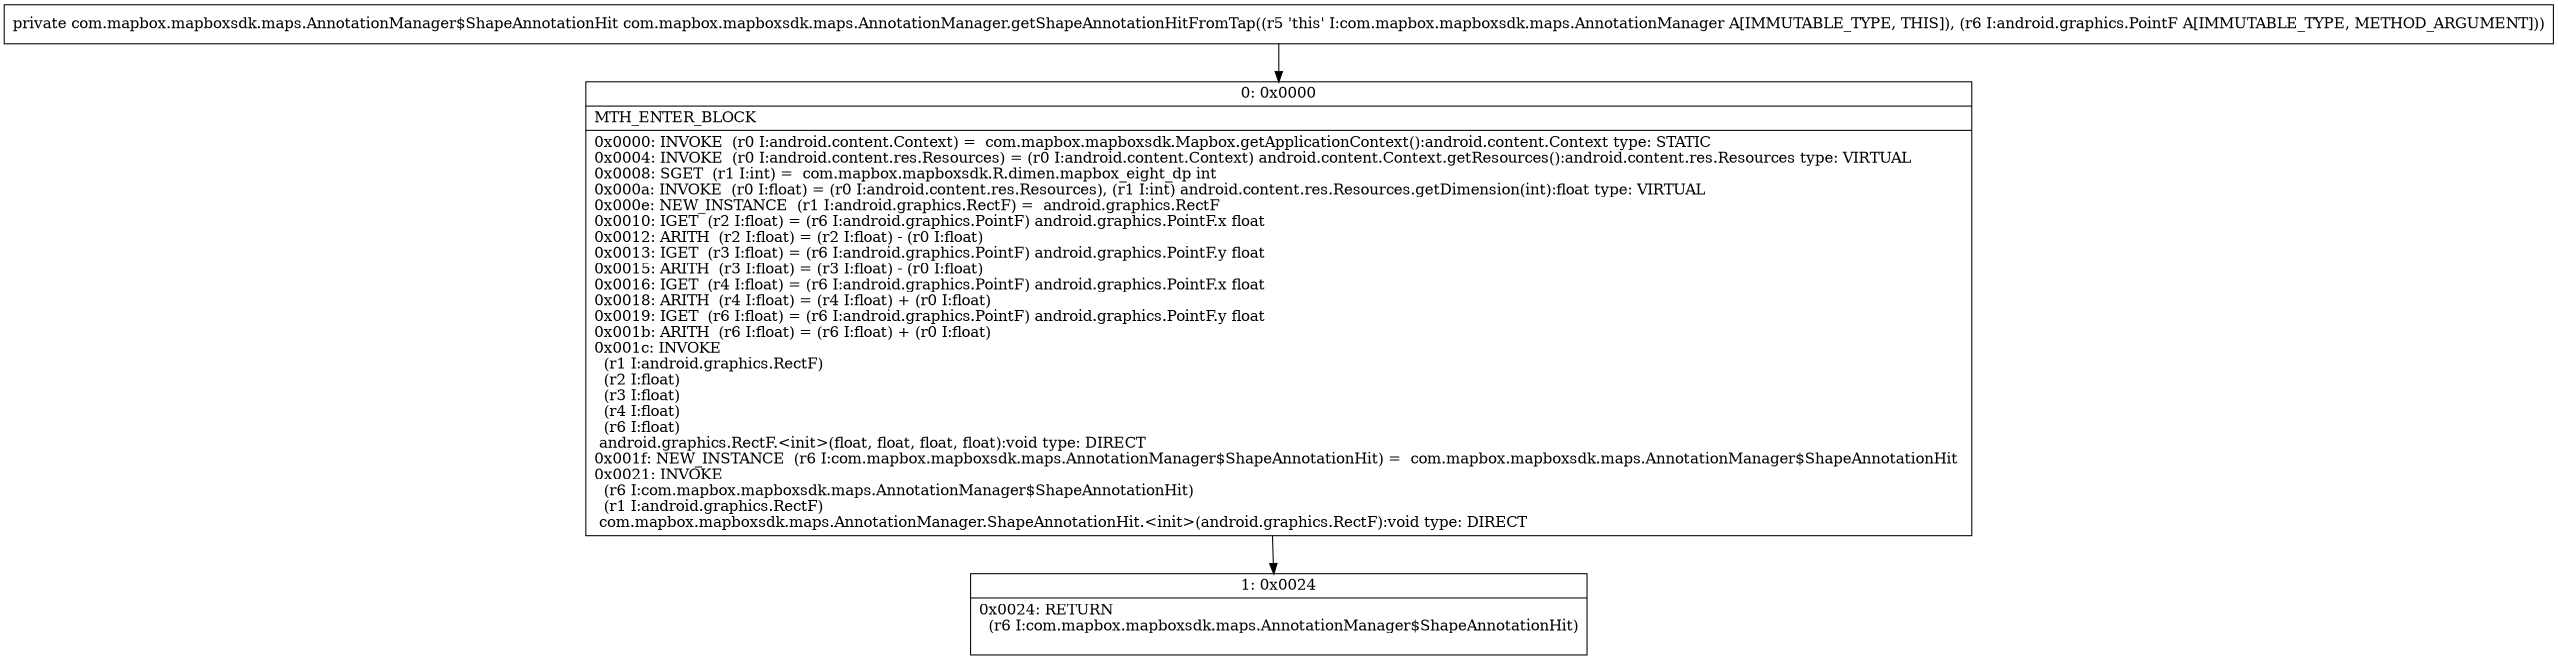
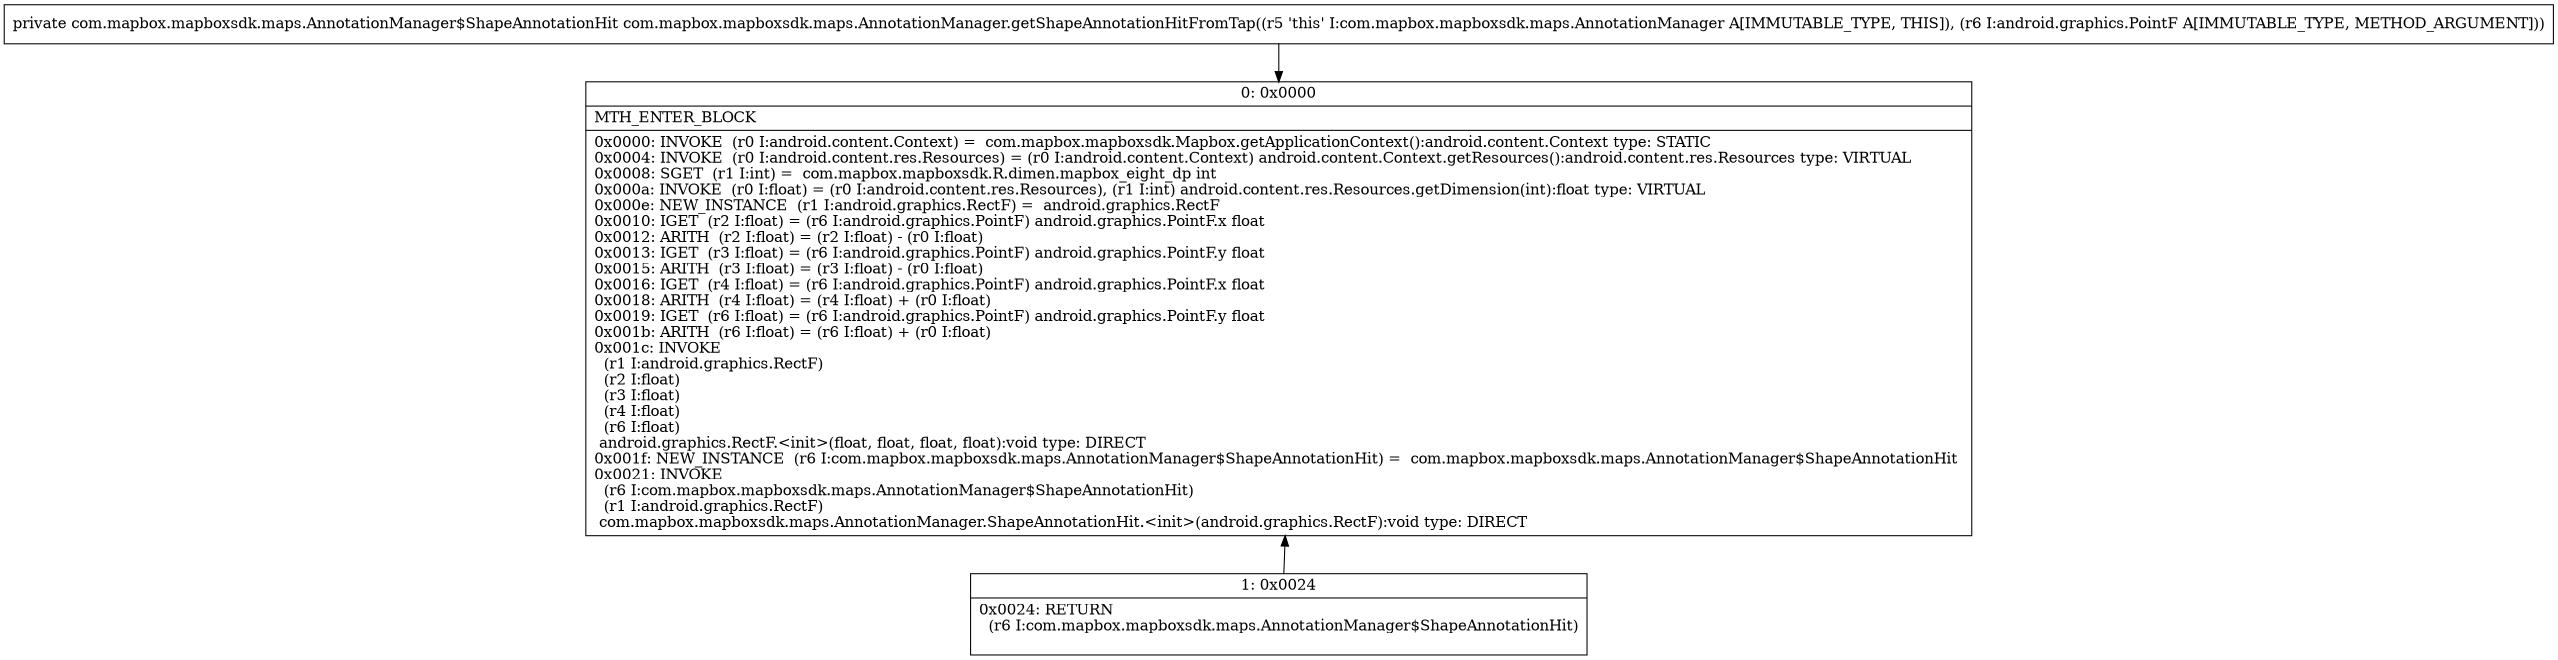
edge "0: 0x0000" -> "1: 0x0024": reversed
